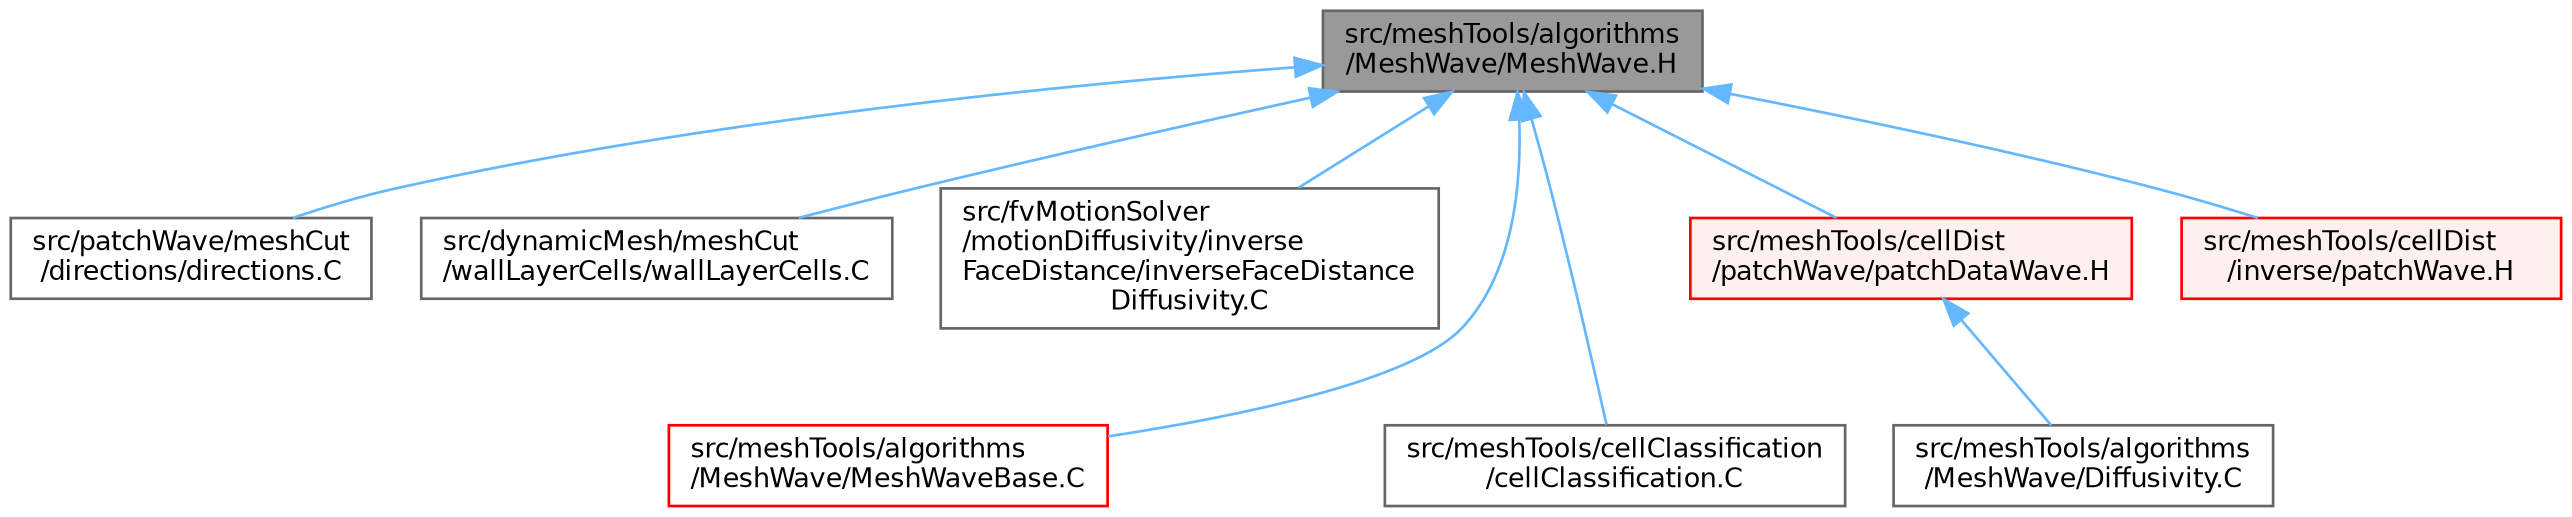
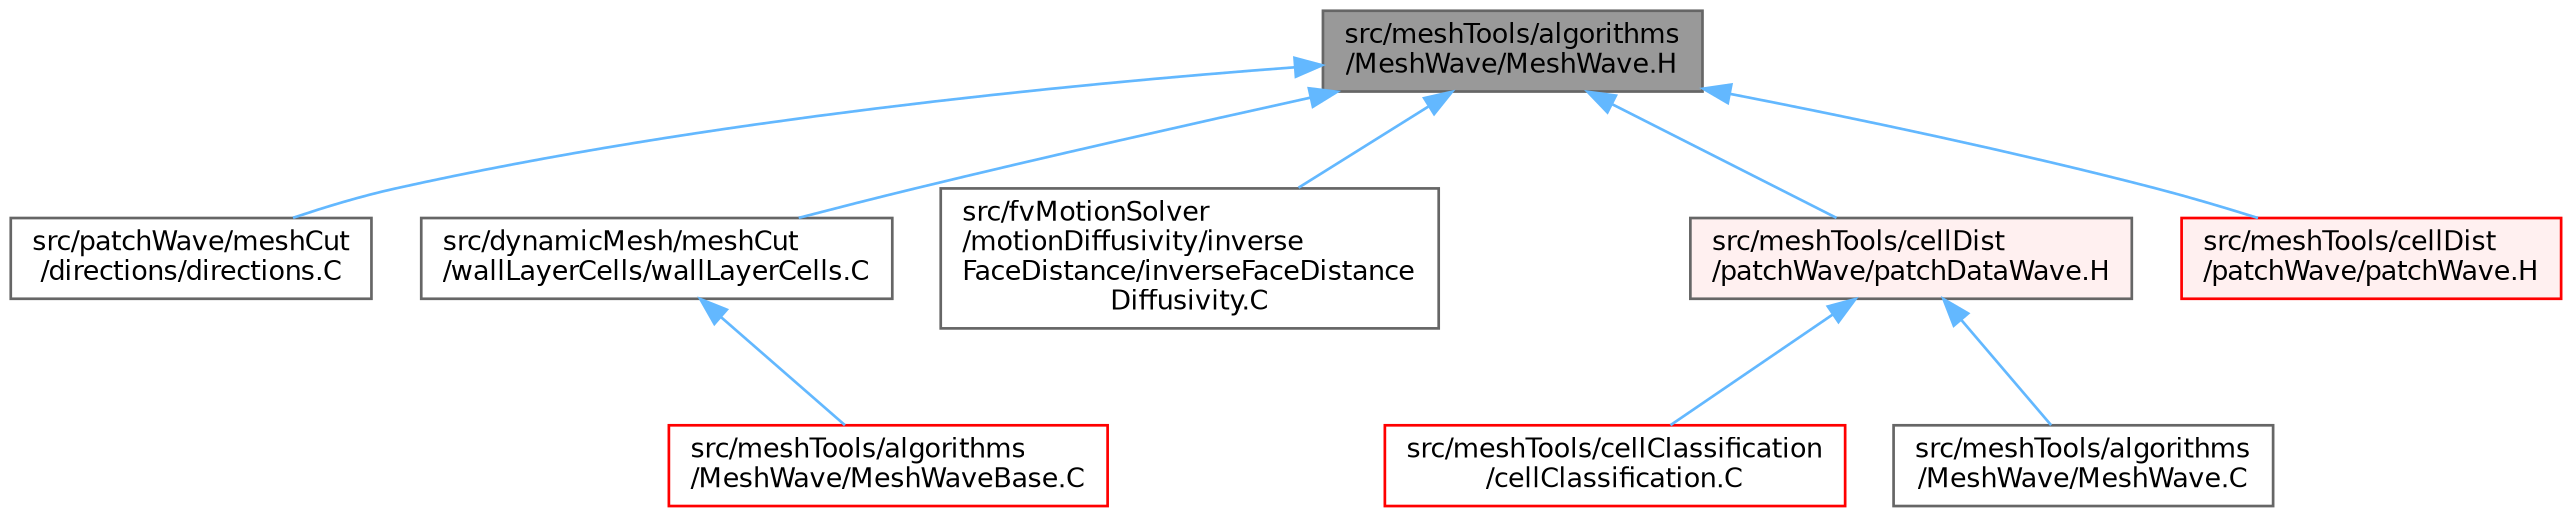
node "src/meshTools/cellDist /patchWave/patchDataWave.H": color red -> grey40
node "src/meshTools/cellDist /inverse/patchWave.H": label "src/meshTools/cellDist /inverse/patchWave.H" -> "src/meshTools/cellDist /patchWave/patchWave.H"
edge "src/meshTools/cellClassification /cellClassification.C" -> "src/meshTools/algorithms /MeshWave/MeshWave.H": now "src/meshTools/cellClassification /cellClassification.C" -> "src/meshTools/cellDist /patchWave/patchDataWave.H"
edge "src/meshTools/algorithms /MeshWave/MeshWaveBase.C" -> "src/meshTools/algorithms /MeshWave/MeshWave.H": now "src/meshTools/algorithms /MeshWave/MeshWaveBase.C" -> "src/dynamicMesh/meshCut /wallLayerCells/wallLayerCells.C"
node "src/meshTools/cellClassification /cellClassification.C": color grey40 -> red
node "src/meshTools/algorithms /MeshWave/Diffusivity.C": label "src/meshTools/algorithms /MeshWave/Diffusivity.C" -> "src/meshTools/algorithms /MeshWave/MeshWave.C"
